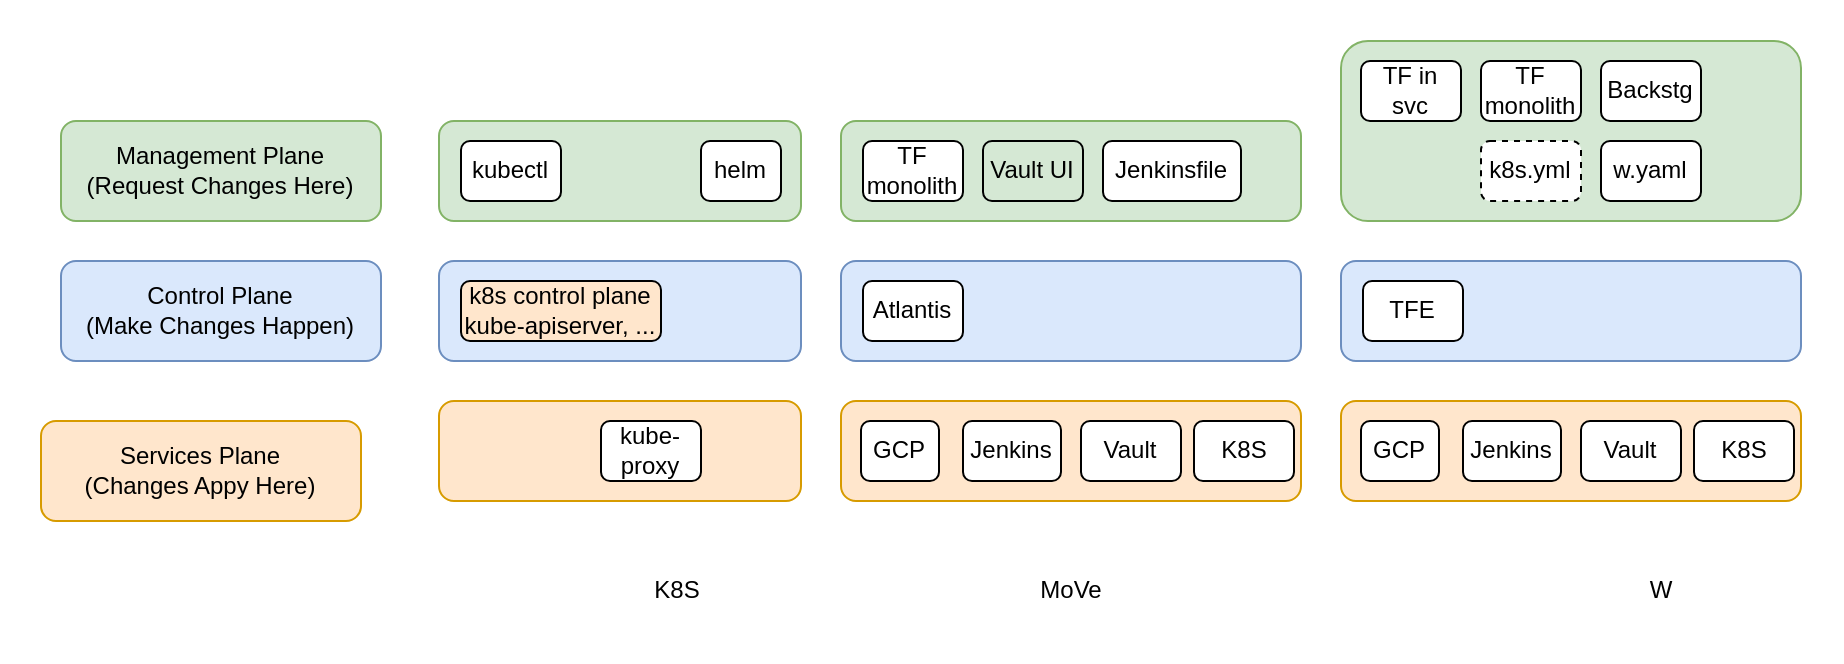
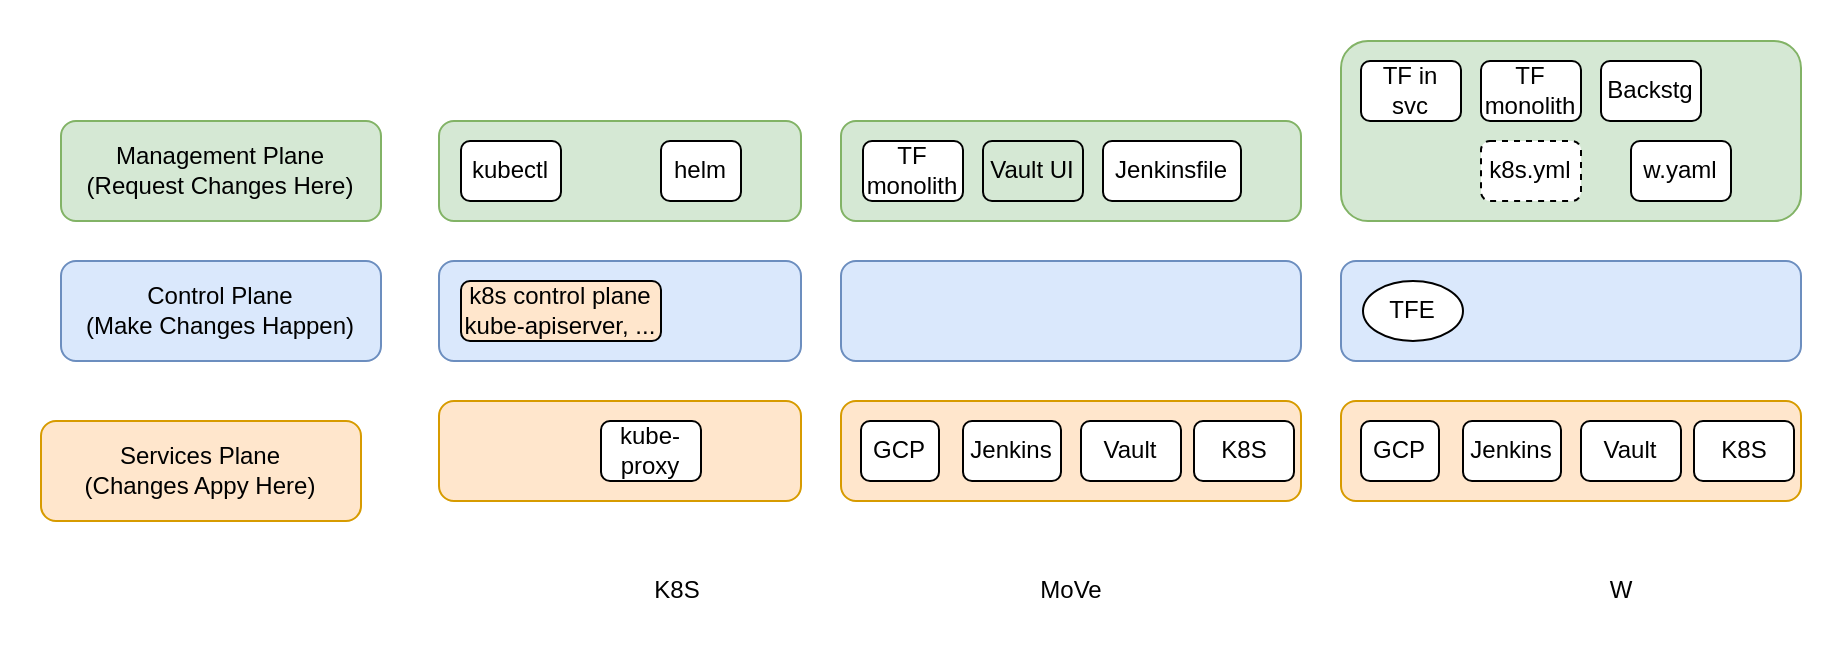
node "helm": moved (741, 171) -> (701, 171)
node "w.yaml": moved (1651, 171) -> (1681, 171)
node "Atlantis": removed
node "TFE": shape rounded rectangle -> ellipse
node "W": moved (1662, 591) -> (1622, 591)
